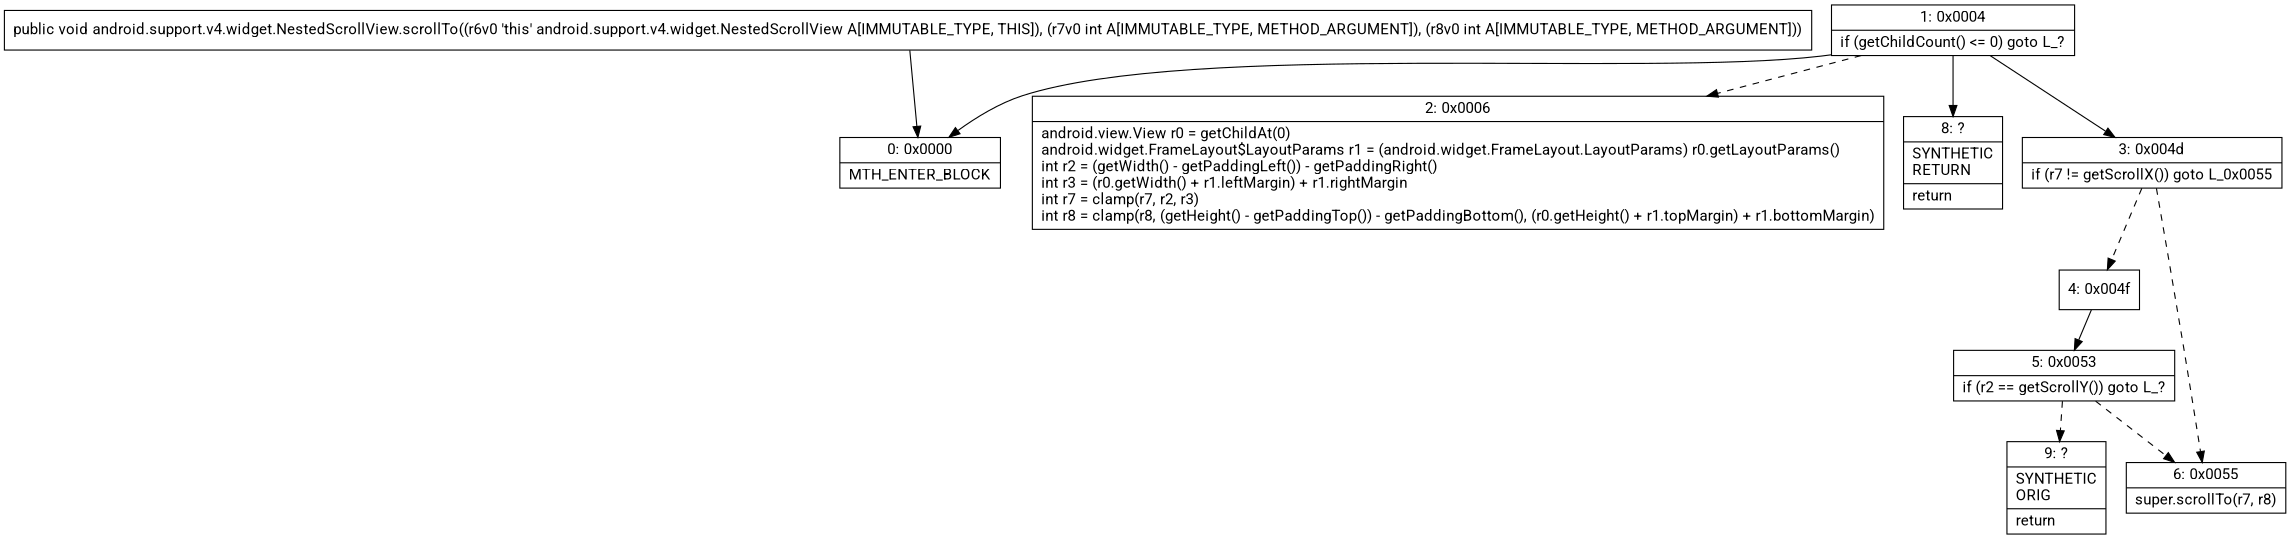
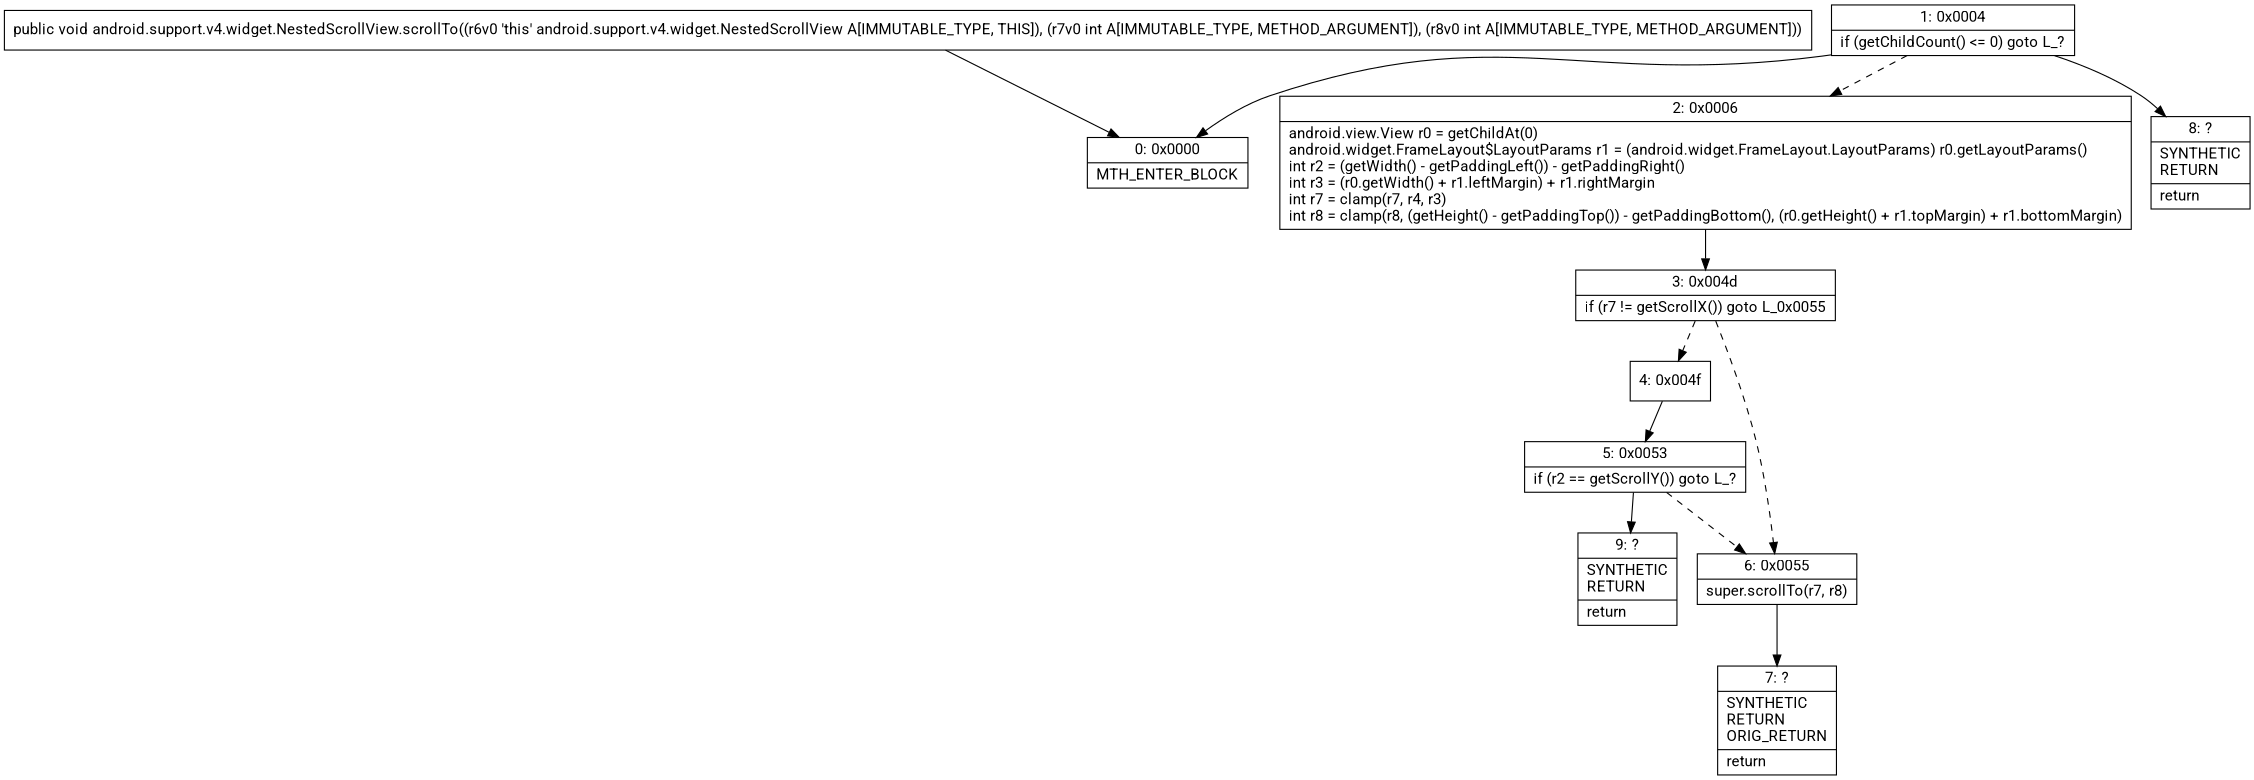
edge "1: 0x0004" -> "3: 0x004d": now "2: 0x0006" -> "3: 0x004d"
node "2: 0x0006": text "int r7 = clamp(r7, r2, r3)" -> "int r7 = clamp(r7, r4, r3)"
edge "5: 0x0053" -> "9: ?": style dashed -> solid
node "9: ?": text "ORIG" -> "RETURN"
node "7: ?": added
